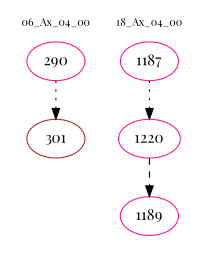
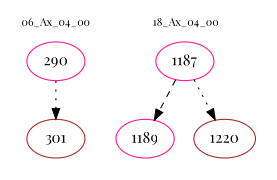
node "1220": color deeppink -> brown
edge "1220" -> "1189": now "1187" -> "1189"
